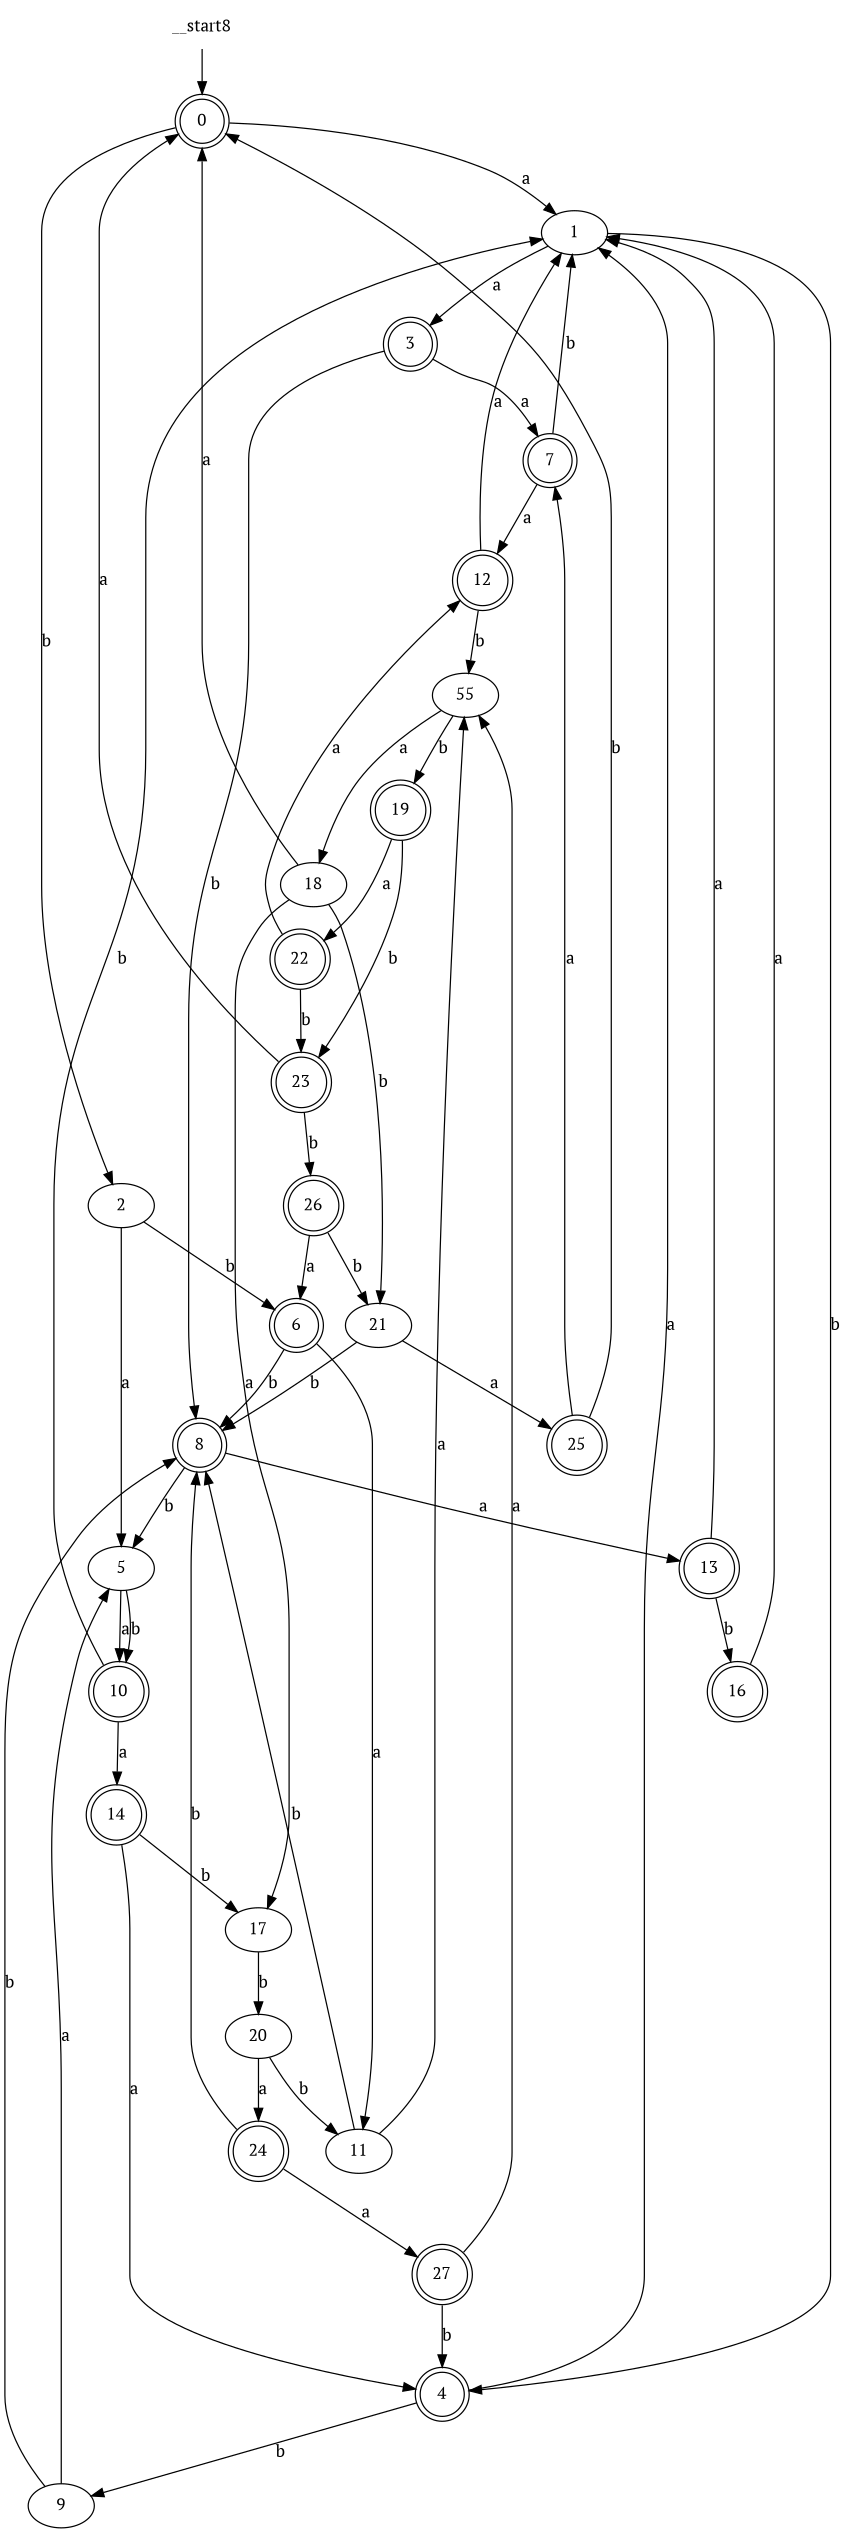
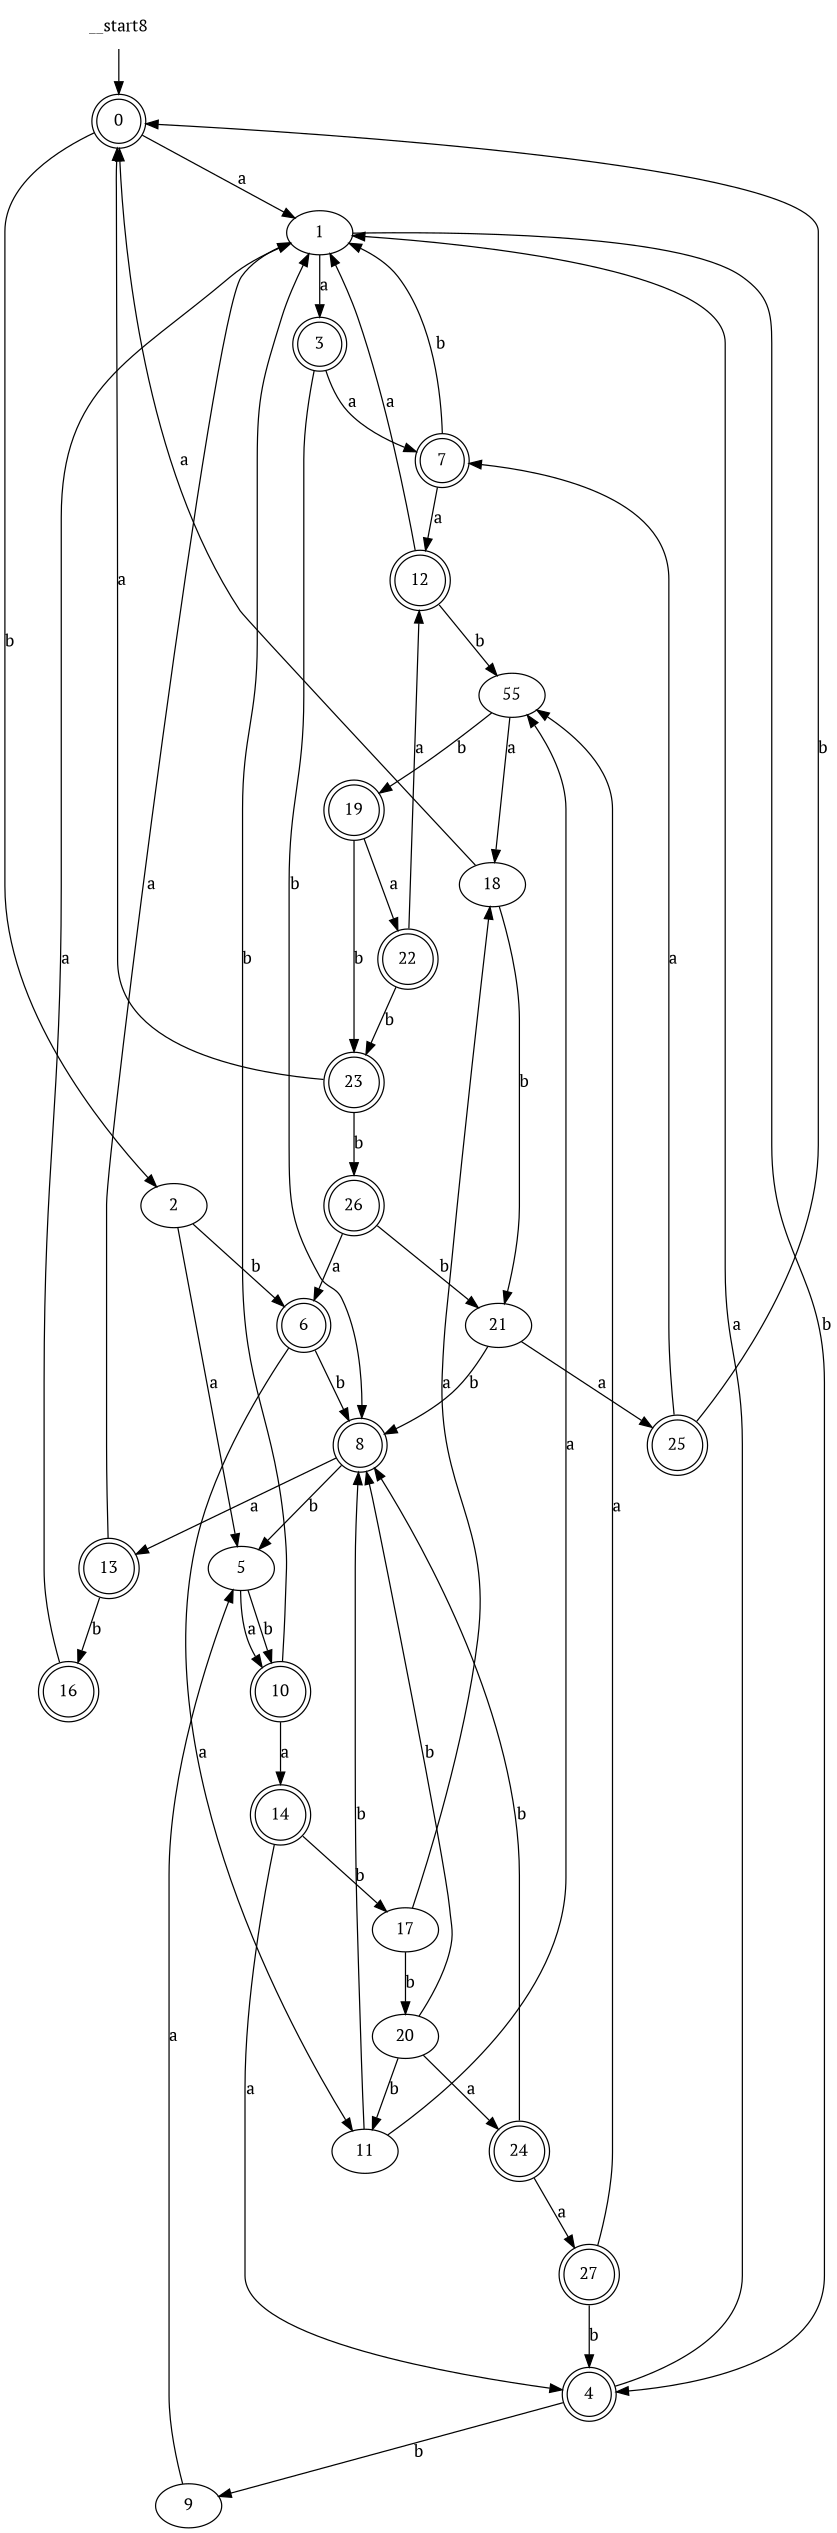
edge "18" -> "17": reversed
edge "9" -> "8": now "20" -> "8"
